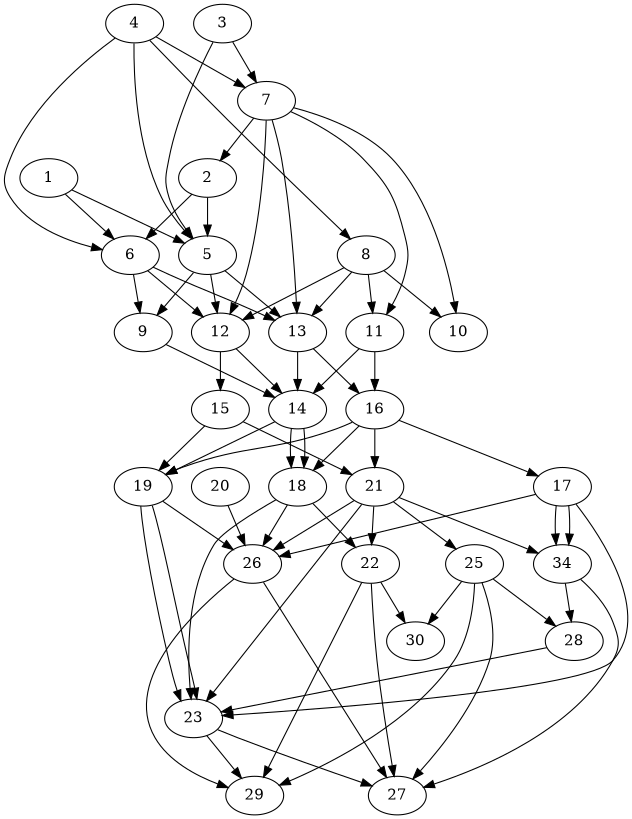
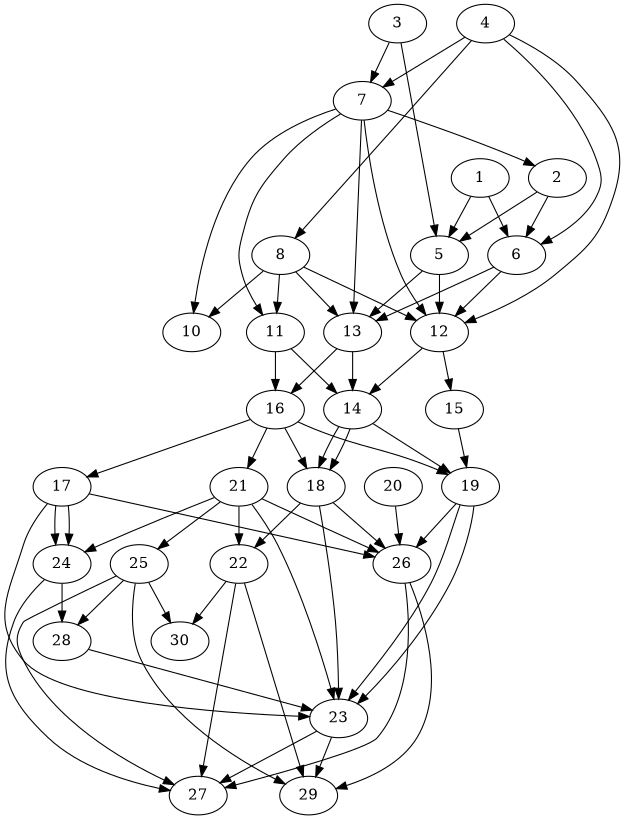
edge "4" -> "5": now "4" -> "12"
node "9": removed
edge "15" -> "21": removed
node "34": label "34" -> "24"
